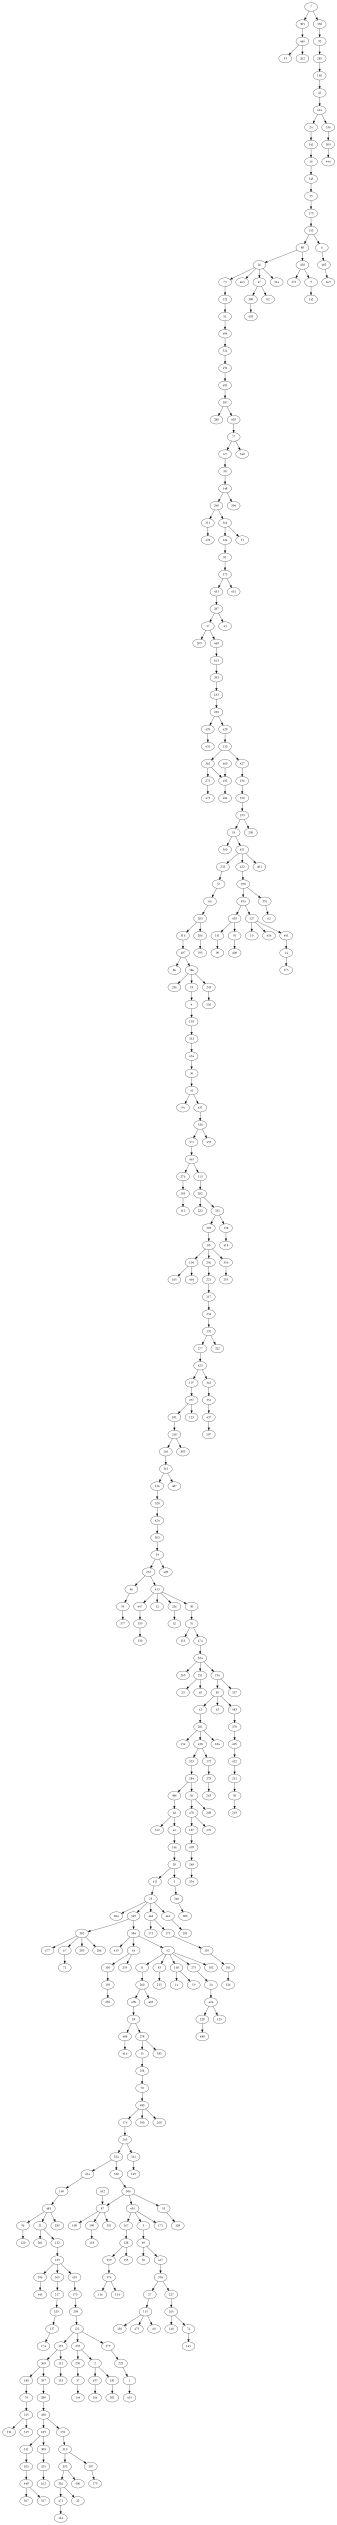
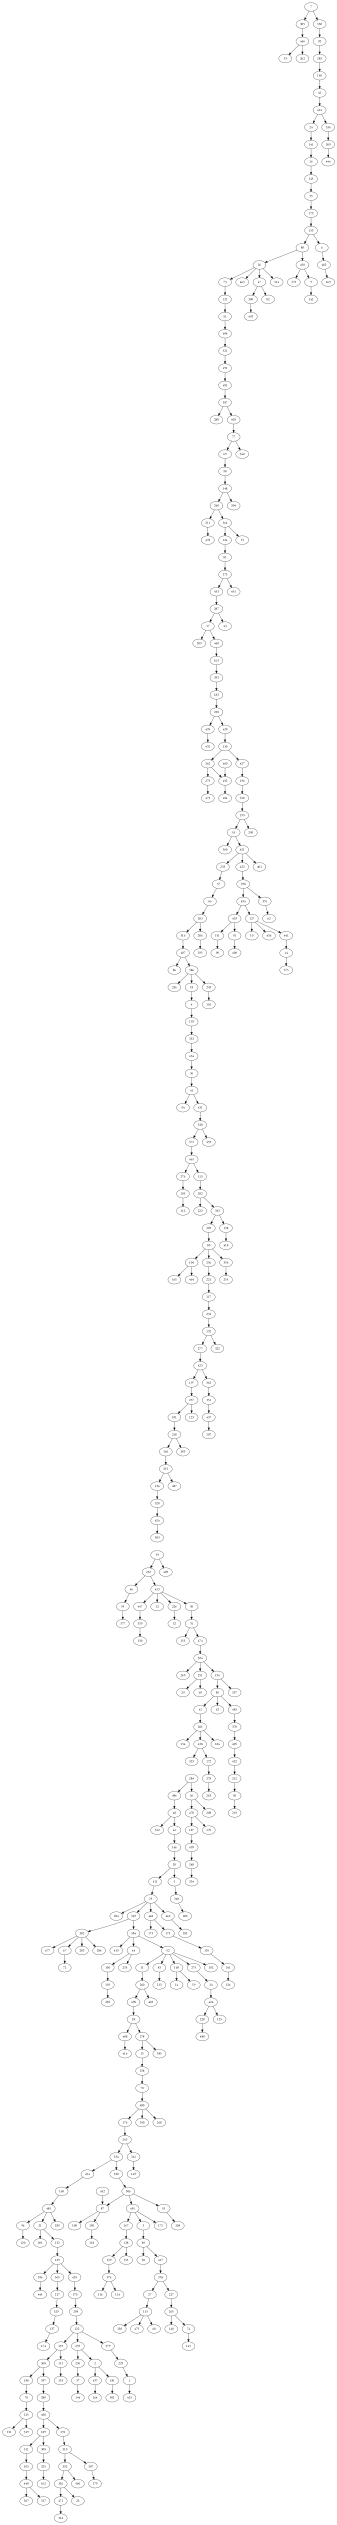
edge "303" -> "39": removed
edge "323" -> "284": removed
node "391": removed
